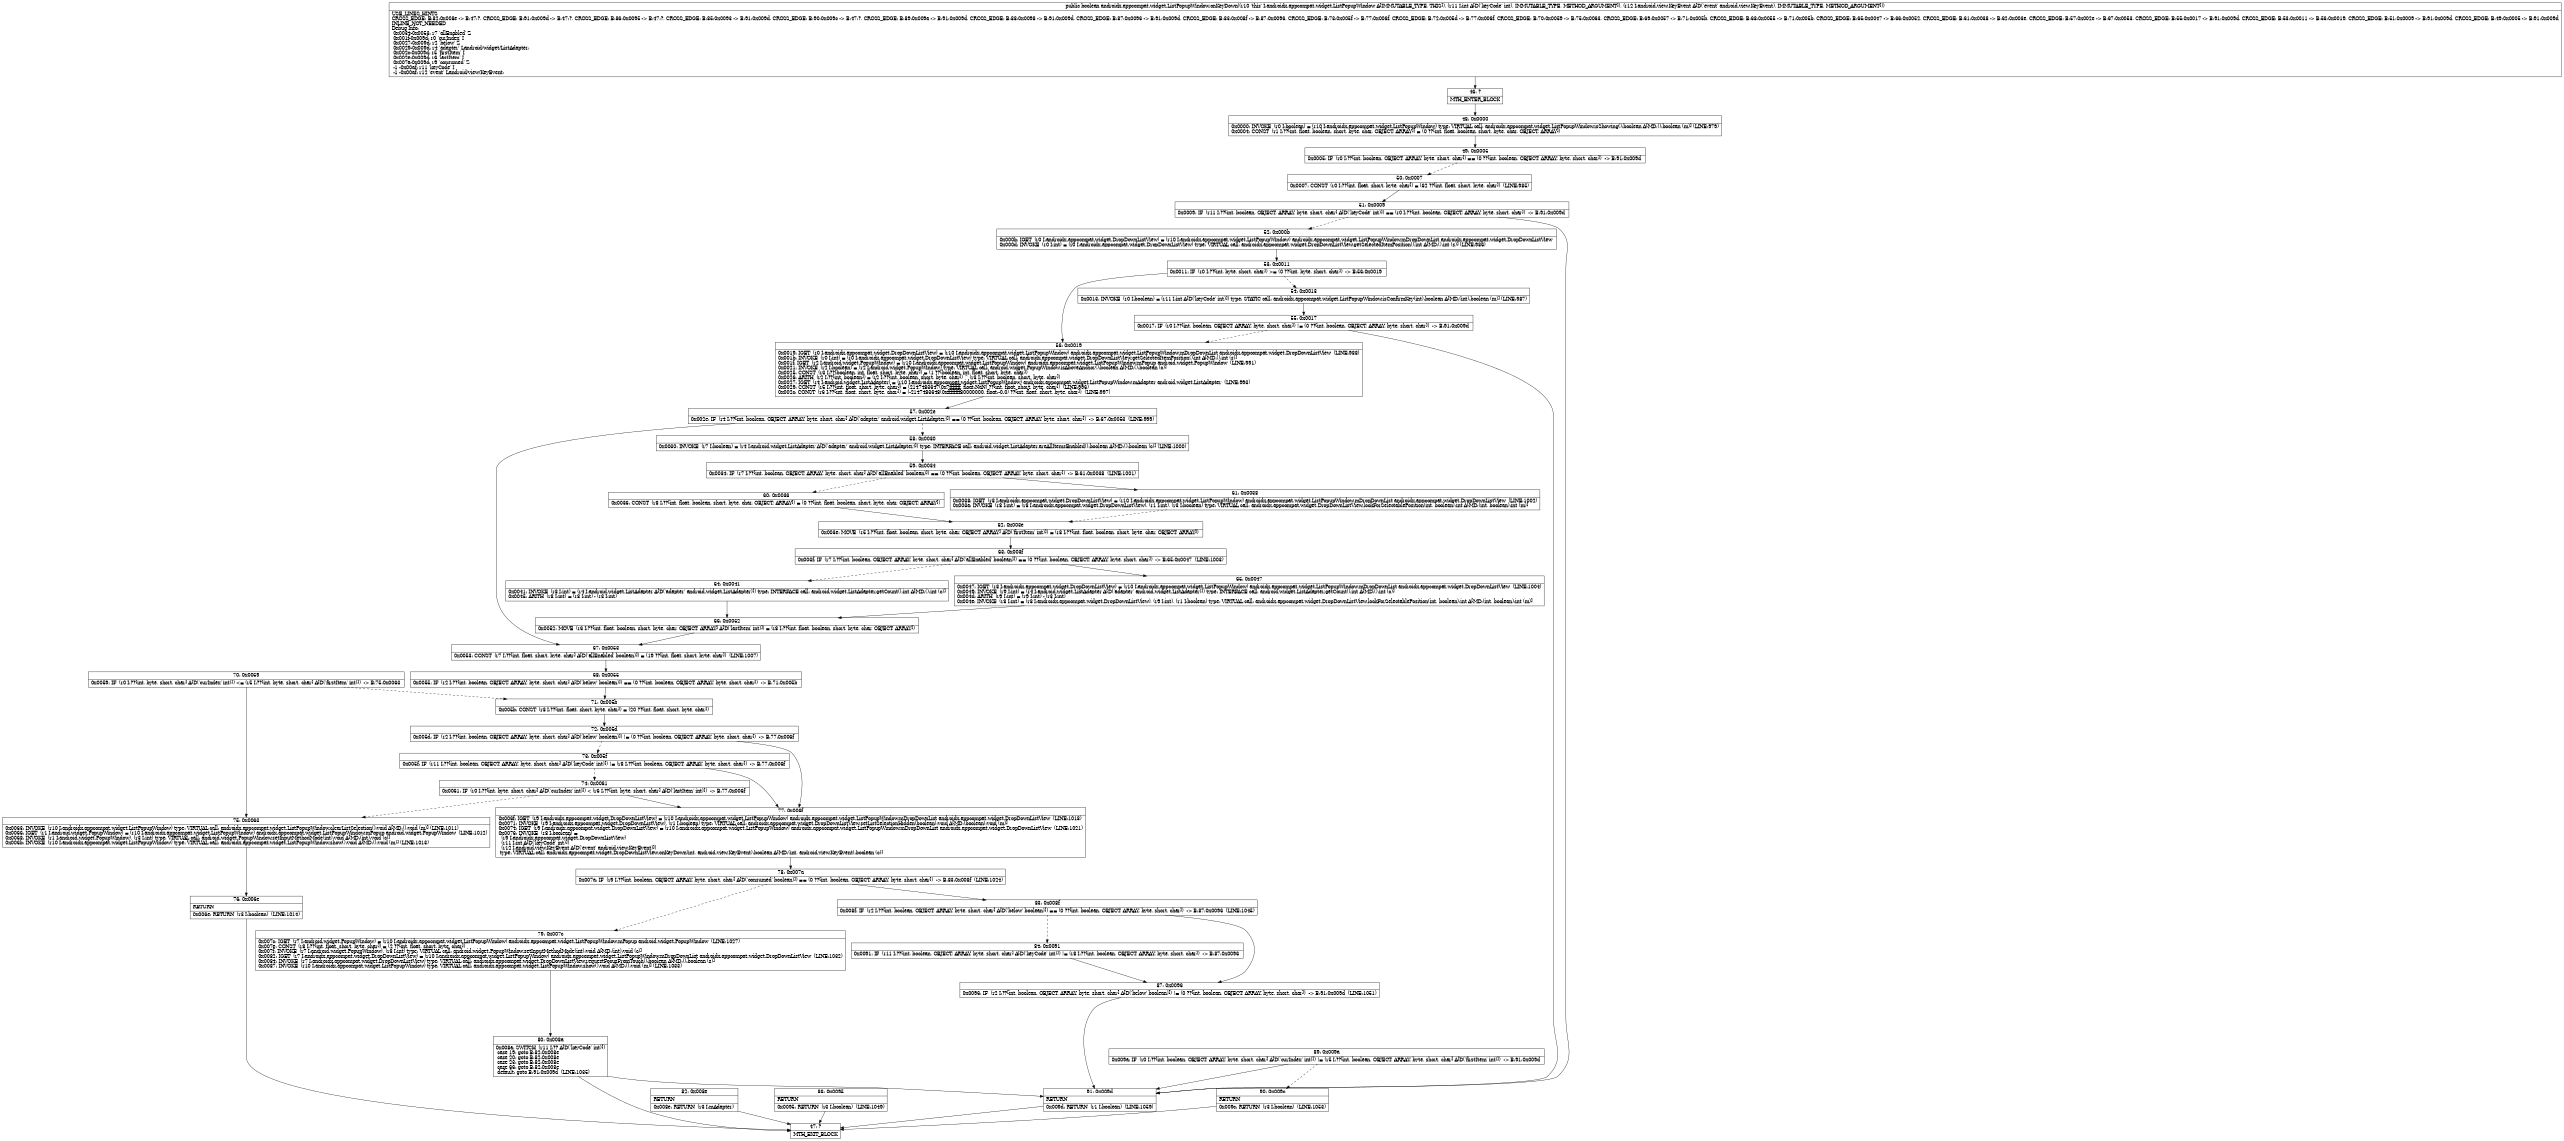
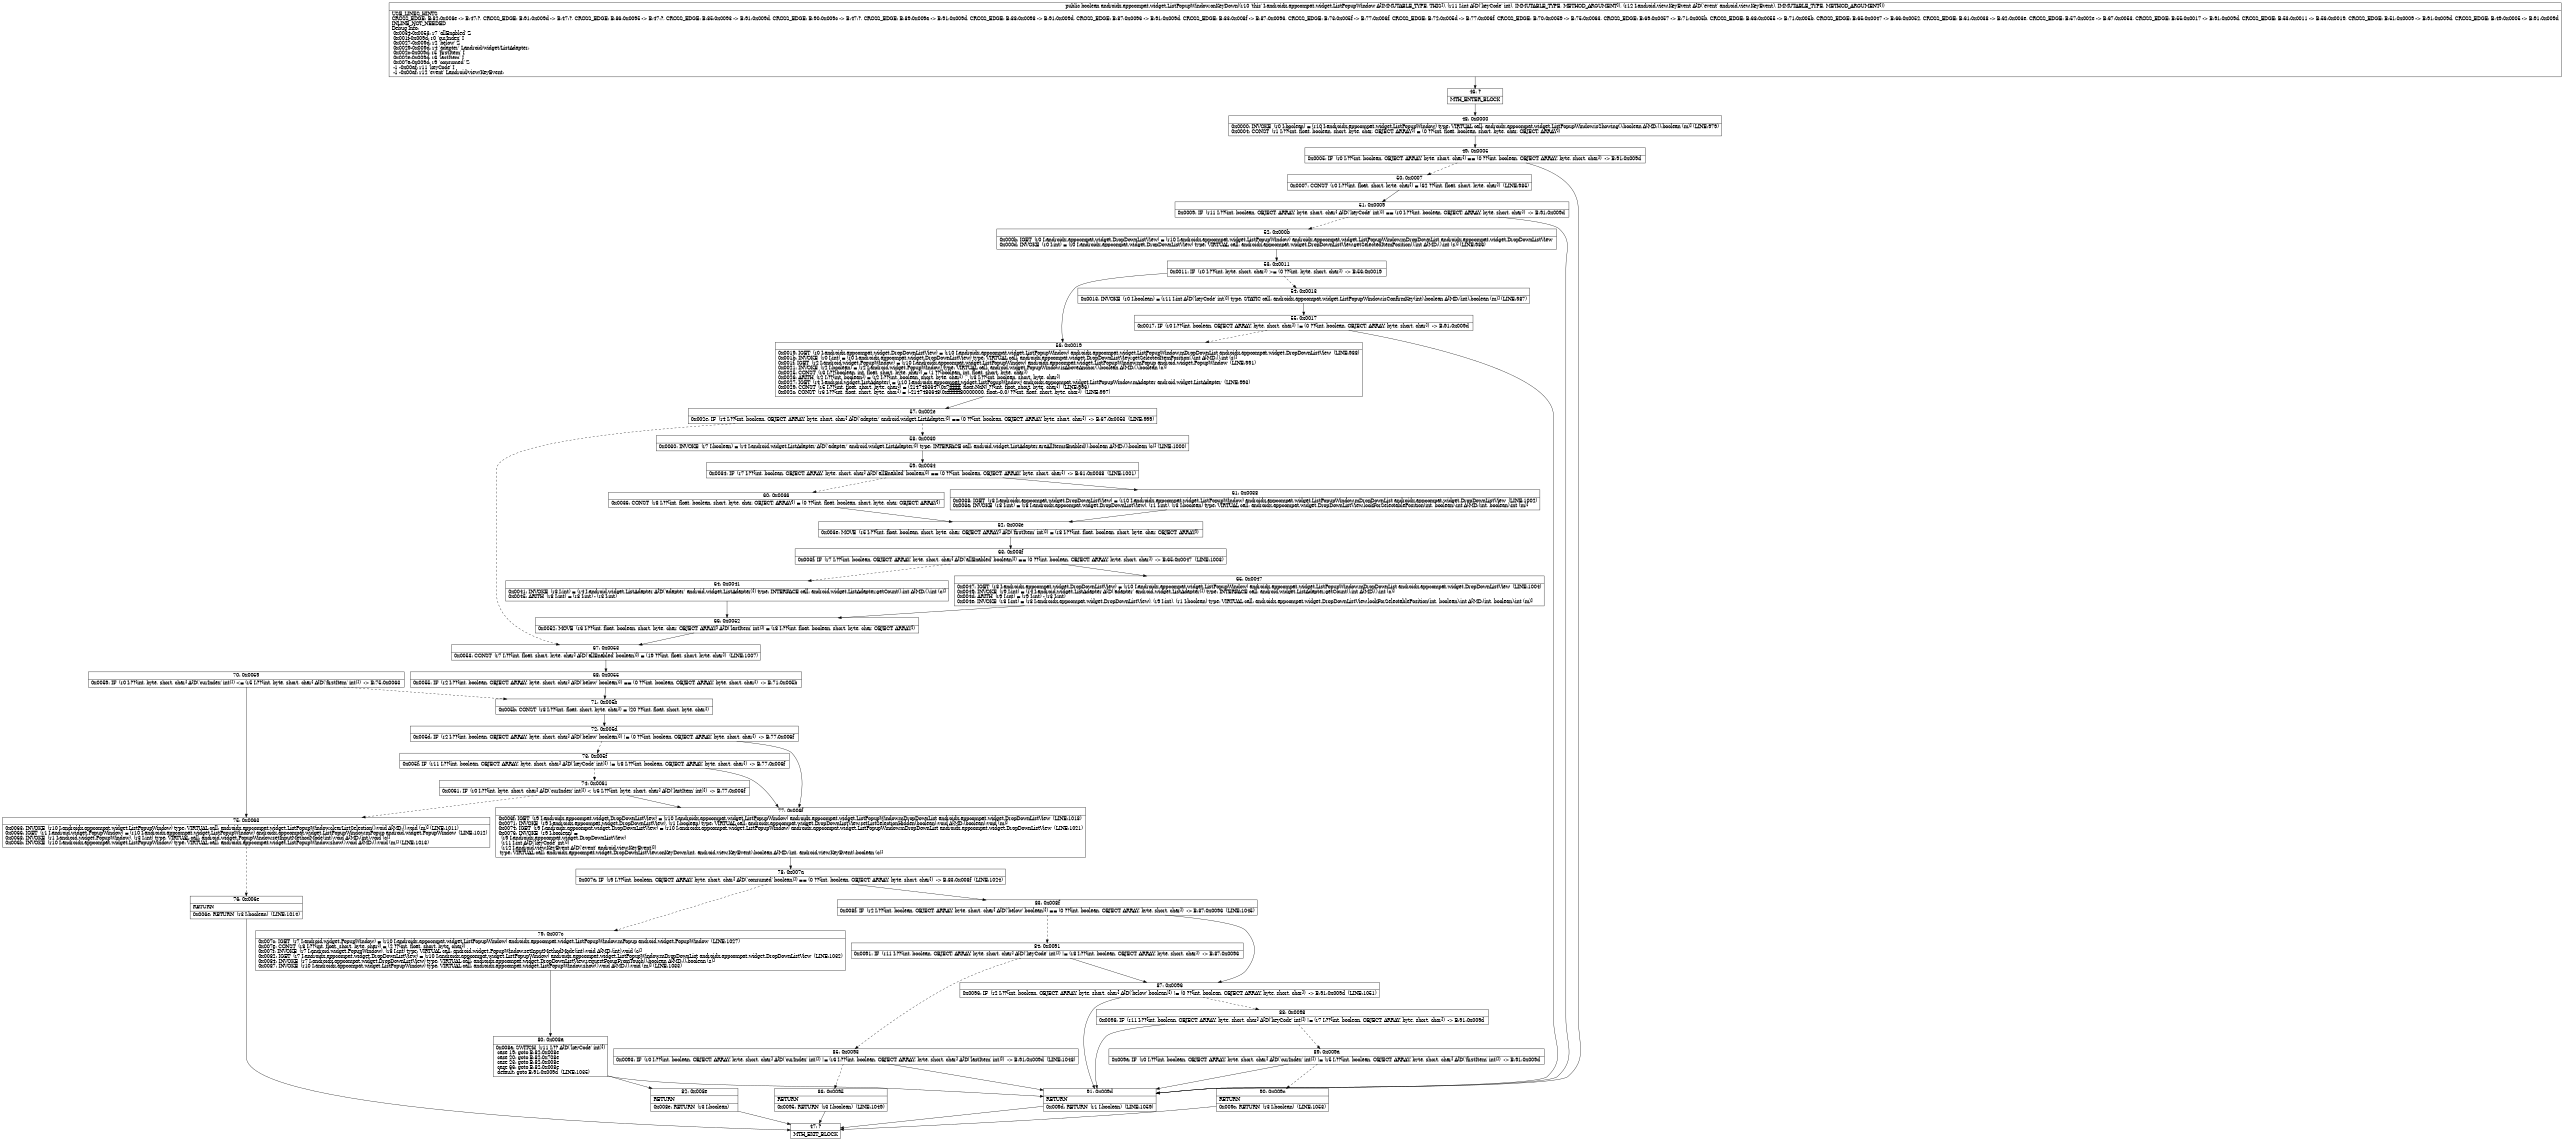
edge "57: 0x002e" -> "67: 0x0053": style solid -> dashed
edge "61: 0x0038" -> "62: 0x003e": style dashed -> solid
edge "49: 0x0005" -> "91: 0x009d": added
node "77: 0x006f": text "0x0076: INVOKE  (r8 I:boolean) =" -> "0x0076: INVOKE  (r9 I:boolean) ="
edge "75: 0x0063" -> "76: 0x006e": style solid -> dashed
node "88: 0x0098": added
node "85: 0x0093": added
node "80: 0x008a": text "case 20: goto B:82:0x008e" -> "case 20: goto B:82:0x708e"
node "82: 0x008e": text "0x008e: RETURN  (r3 I:mAdapter)" -> "0x008e: RETURN  (r3 I:boolean)"
edge "80: 0x008a" -> "47: ?": now "80: 0x008a" -> "82: 0x008e"
